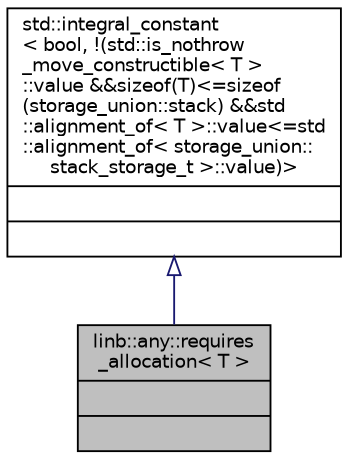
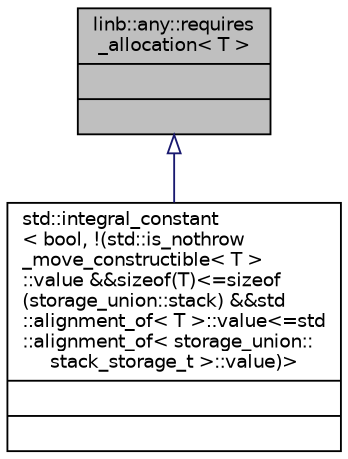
edge "linb::any::requires" -> "std::integral_constant": reversed
